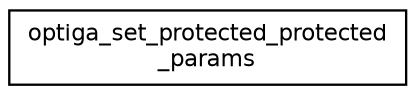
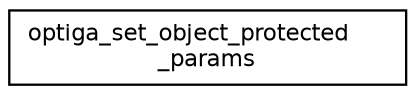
node "optiga_set_protected_protected _params": label "optiga_set_protected_protected _params" -> "optiga_set_object_protected _params"
